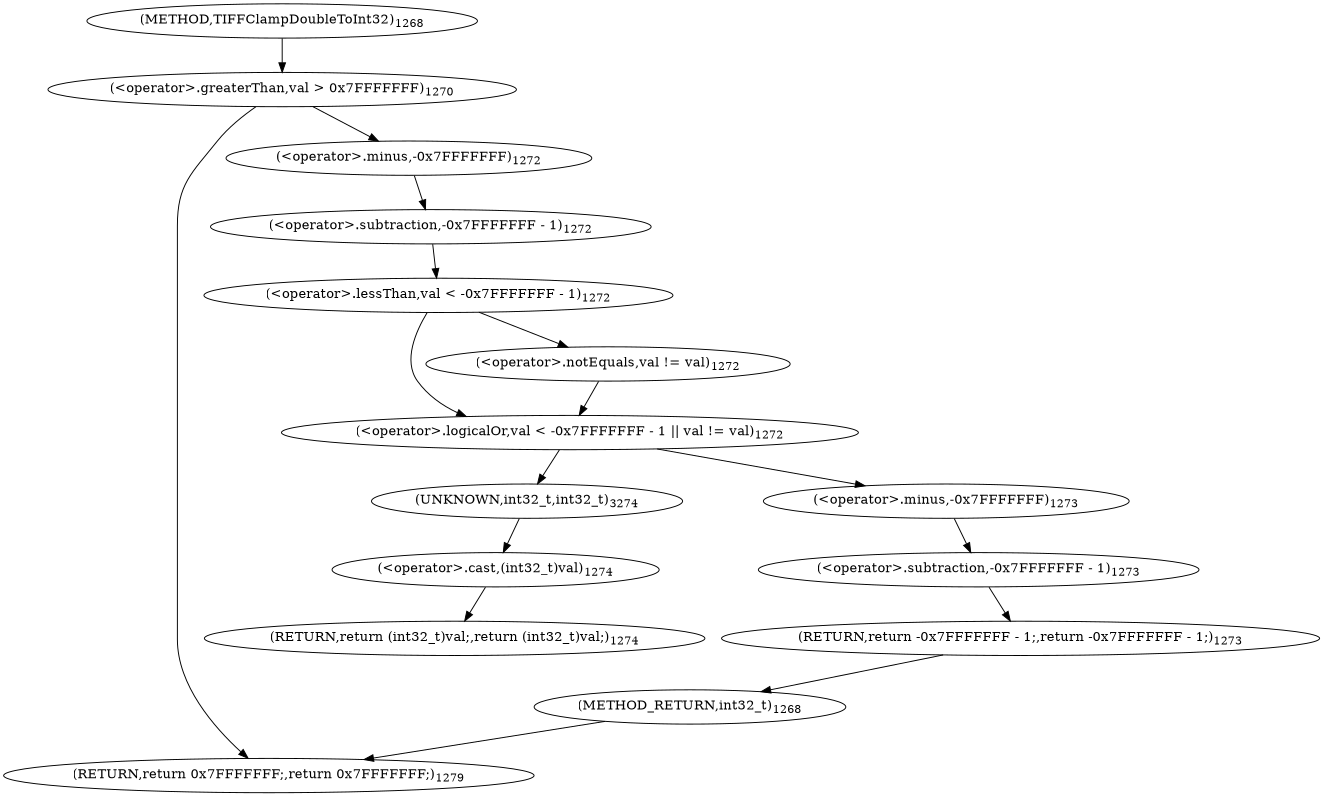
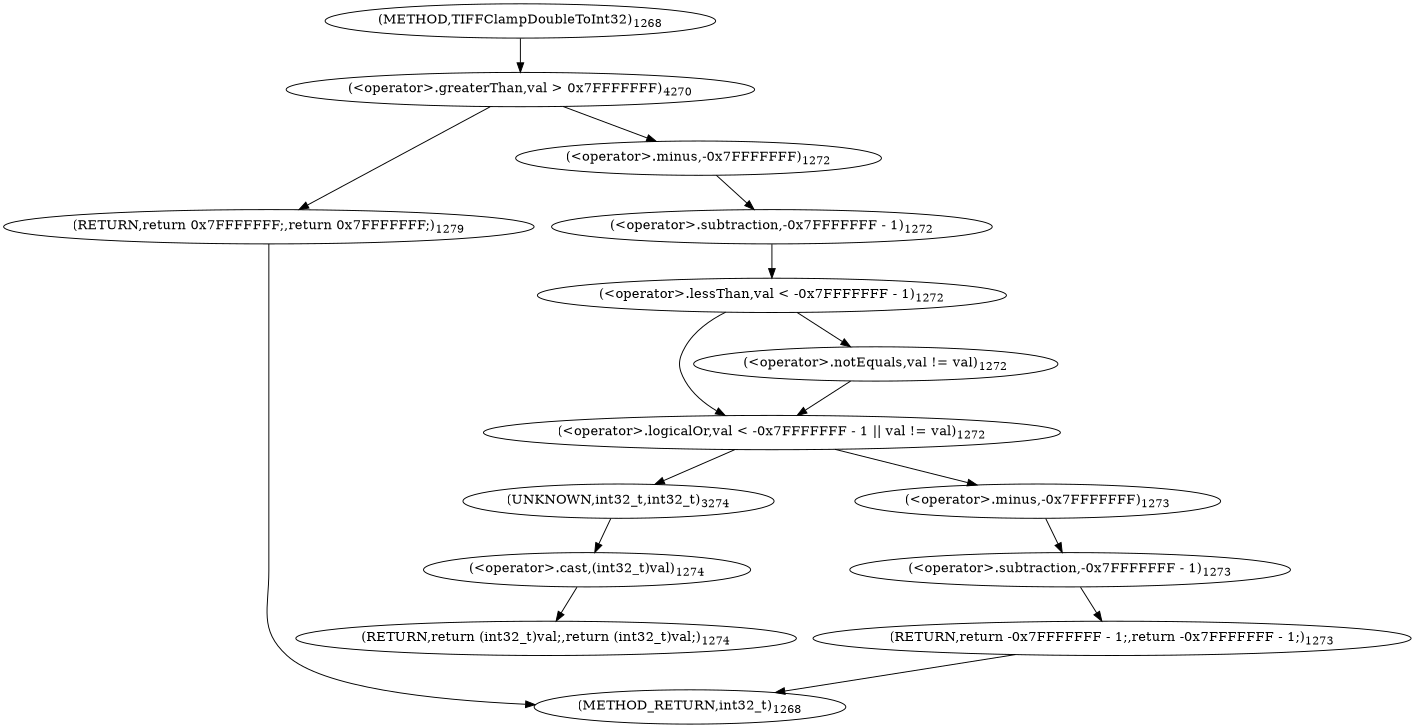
node "(<operator>.greaterThan,val > 0x7FFFFFFF)": text "1270" -> "4270"
edge "(METHOD_RETURN,int32_t)" -> "(RETURN,return 0x7FFFFFFF;,return 0x7FFFFFFF;)": reversed
